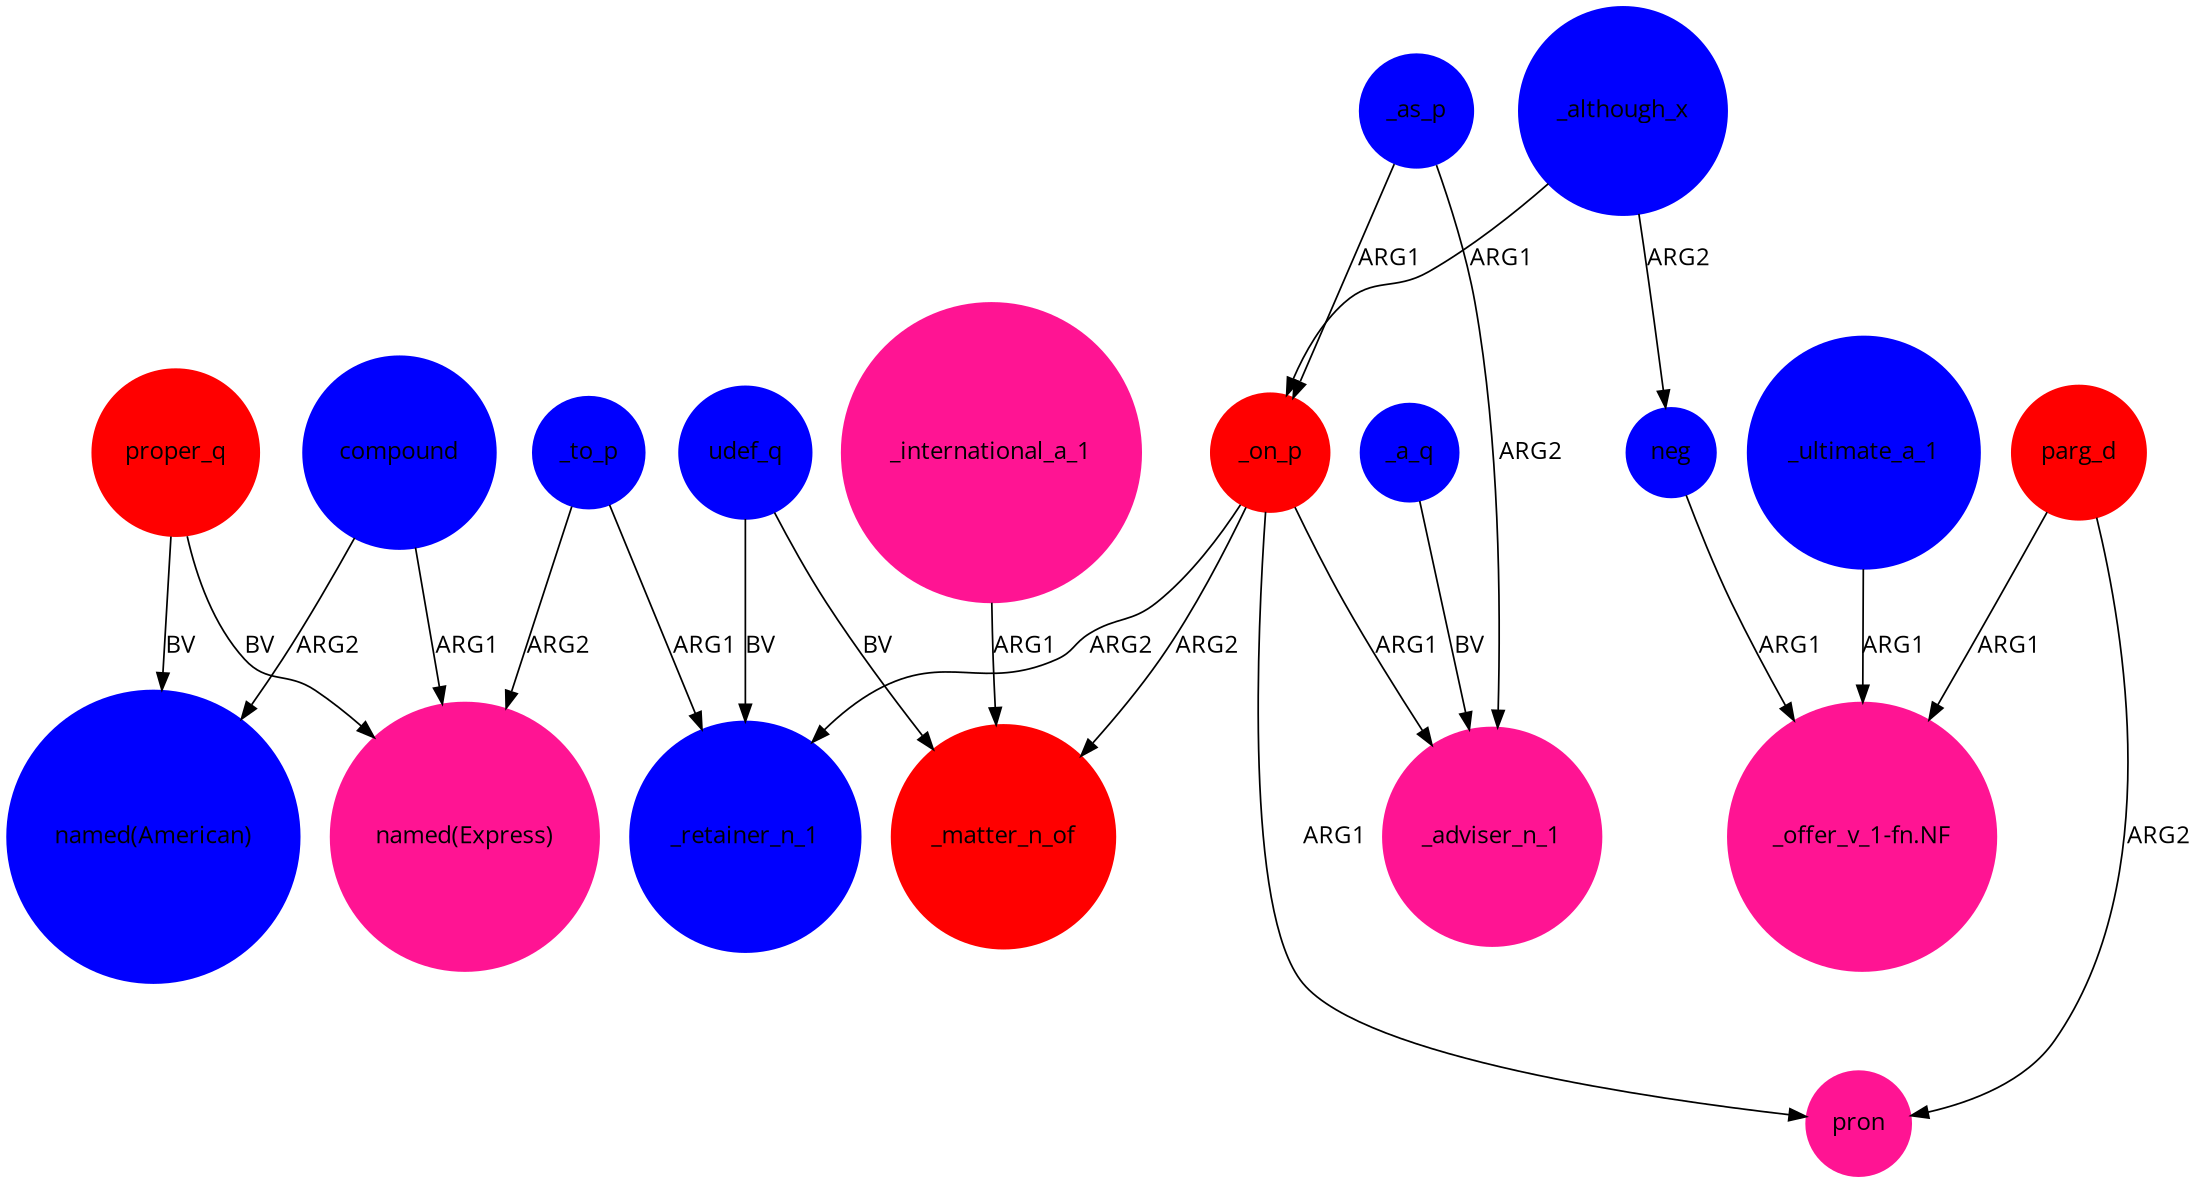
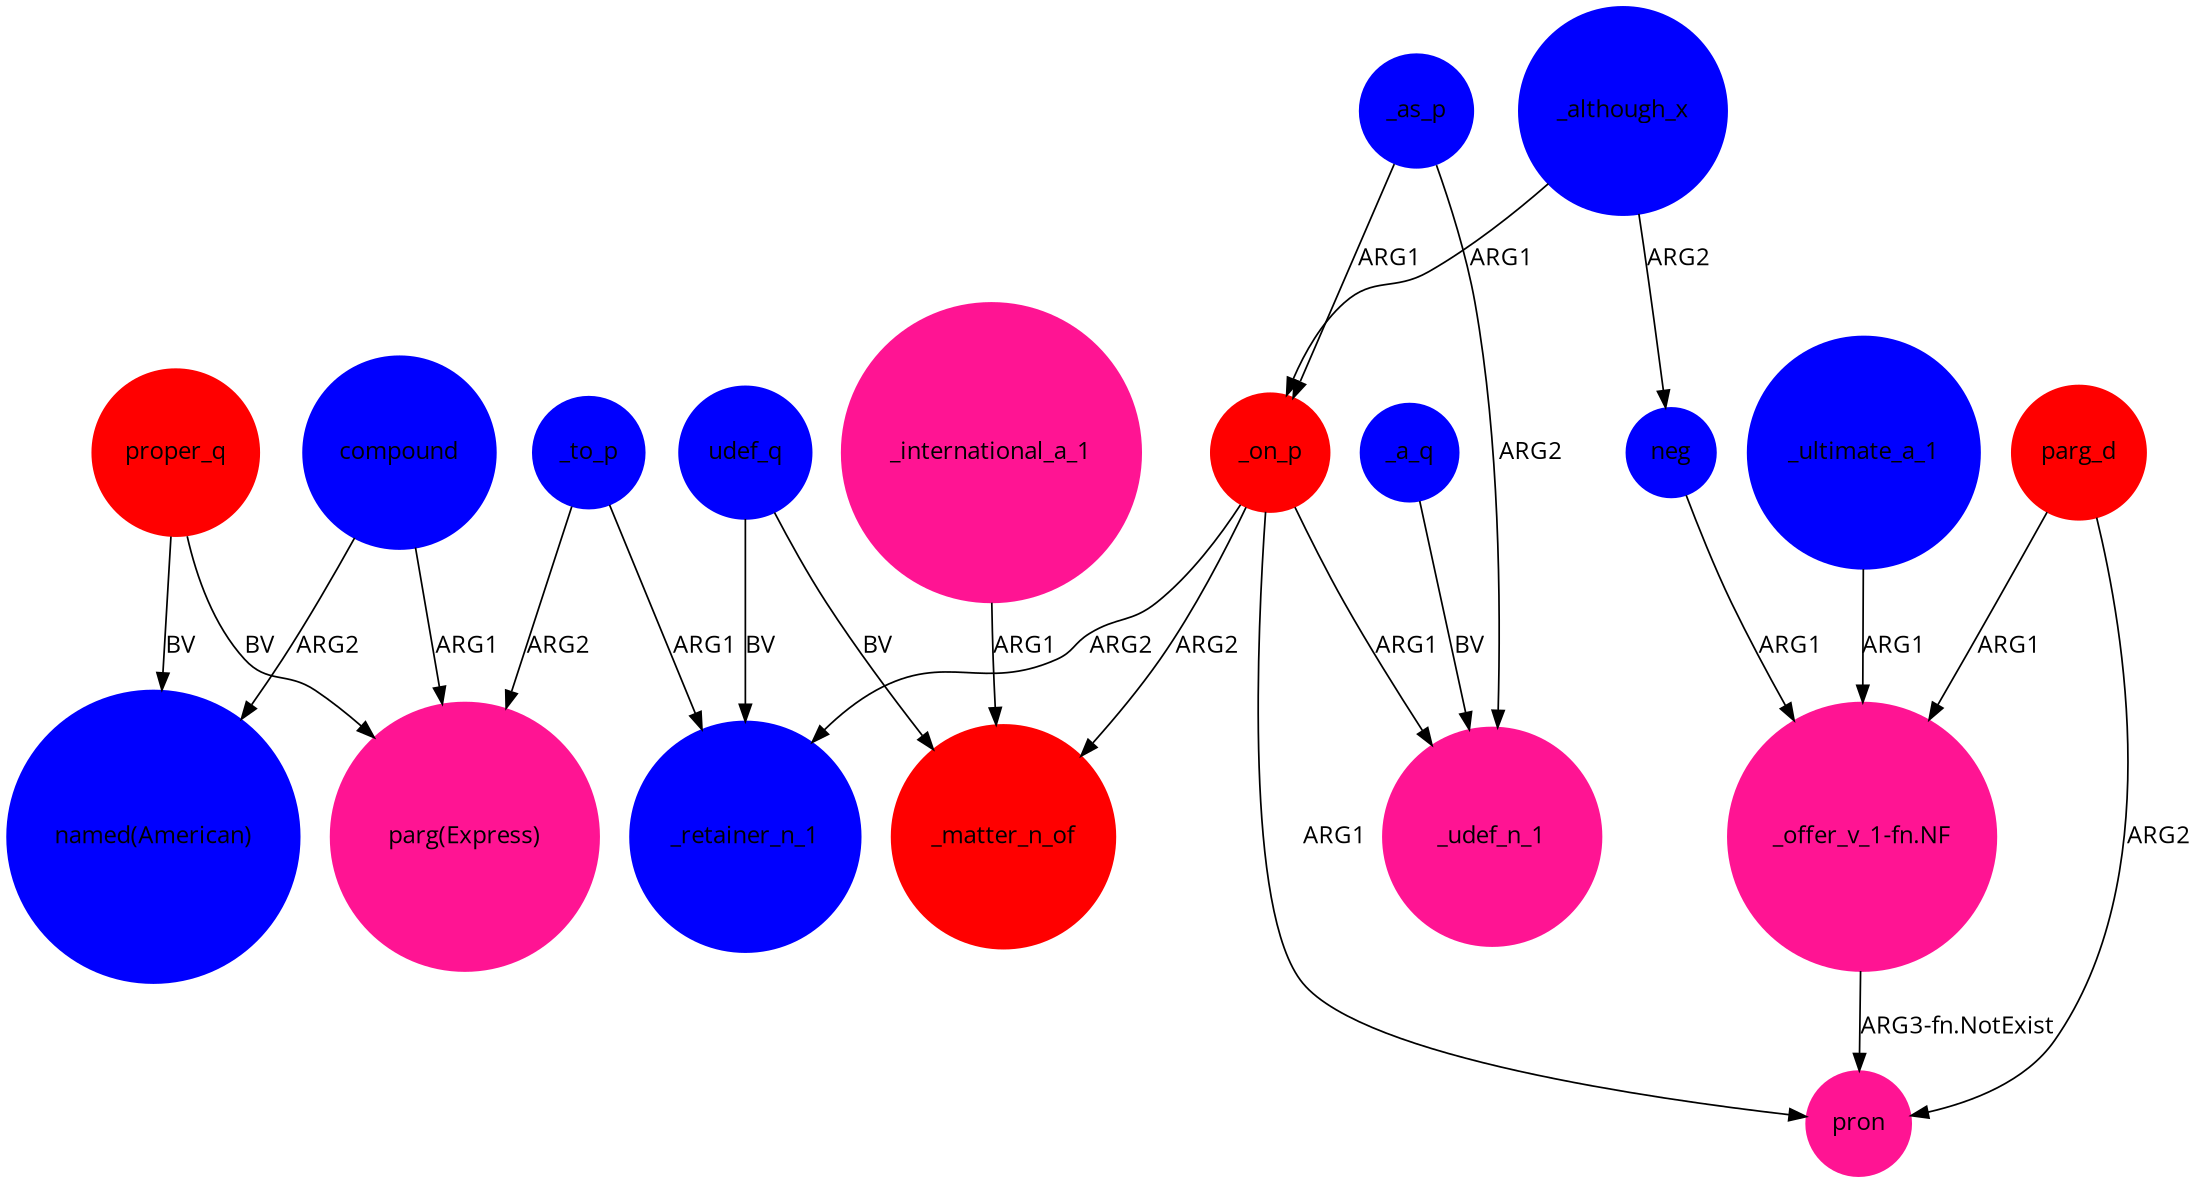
node "named(Express)": label "named(Express)" -> "parg(Express)"
node "_adviser_n_1": label "_adviser_n_1" -> "_udef_n_1"
edge "_offer_v_1-fn.NF" -> "pron": added, label "ARG3-fn.NotExist"
